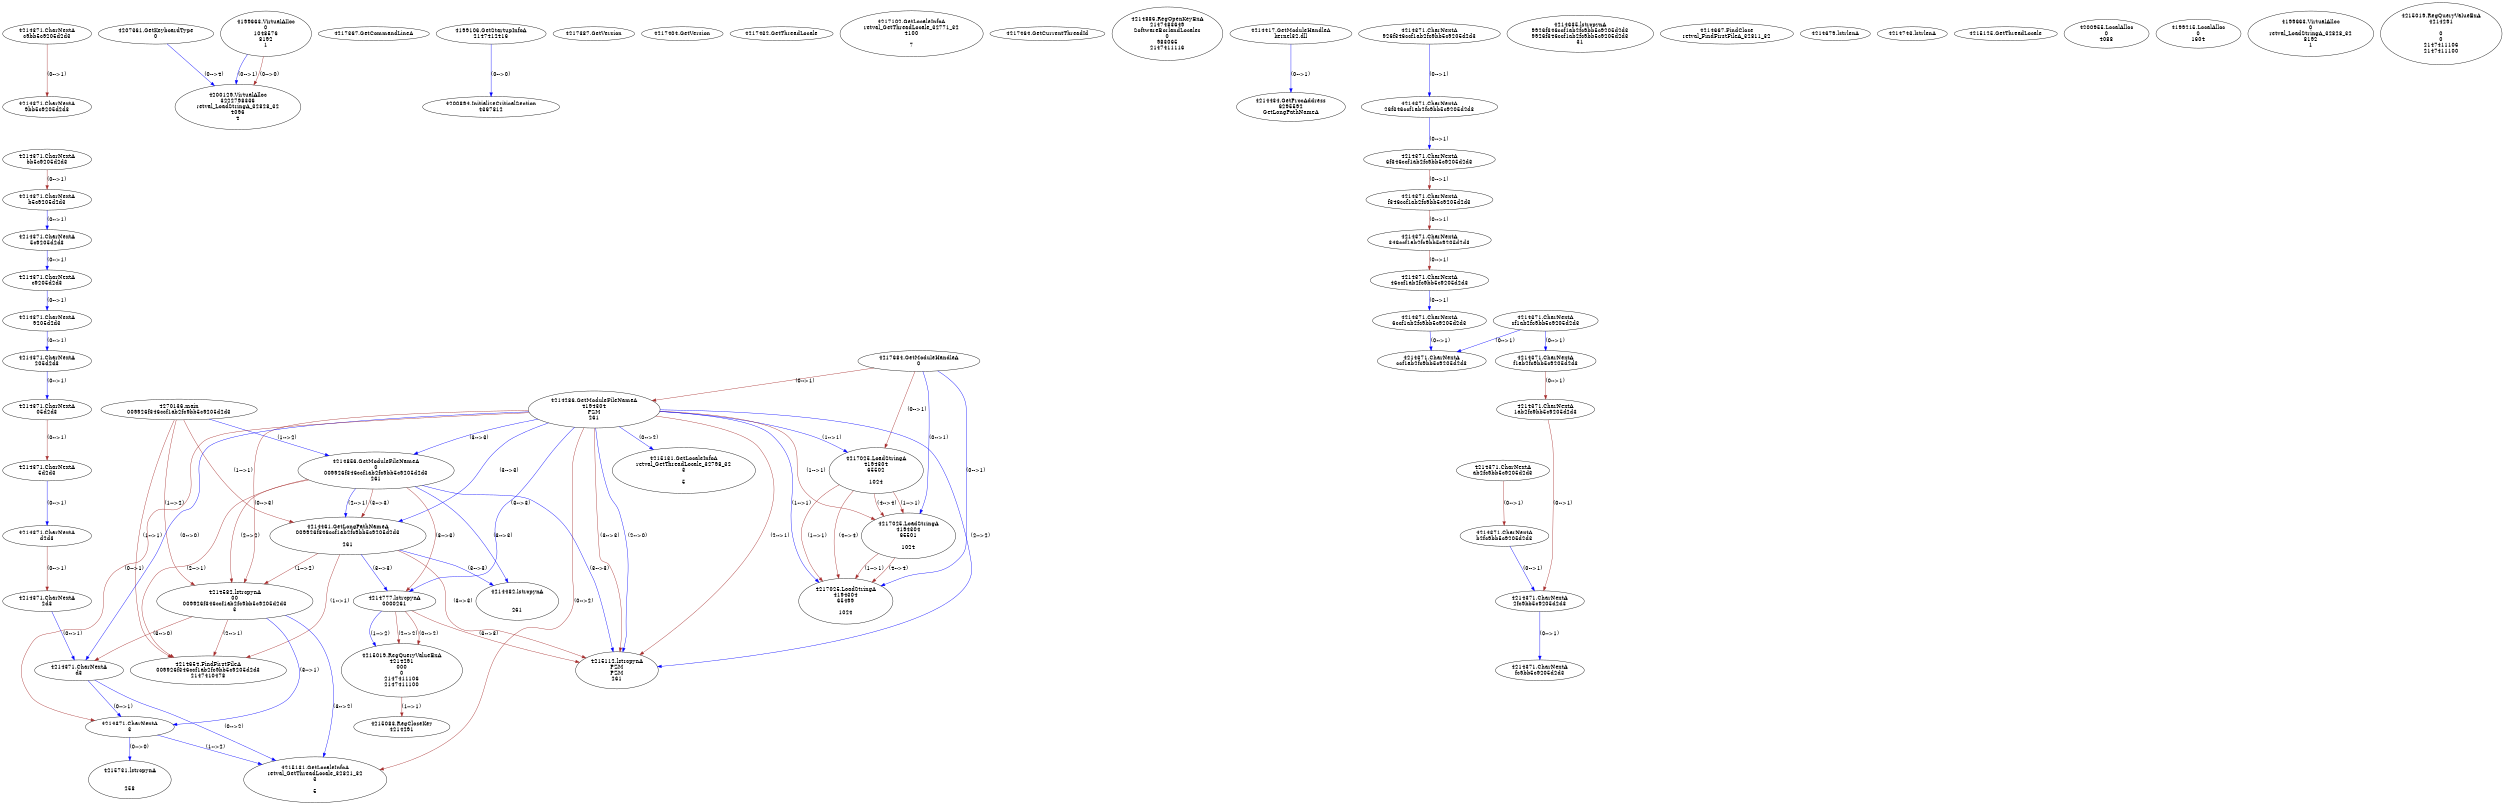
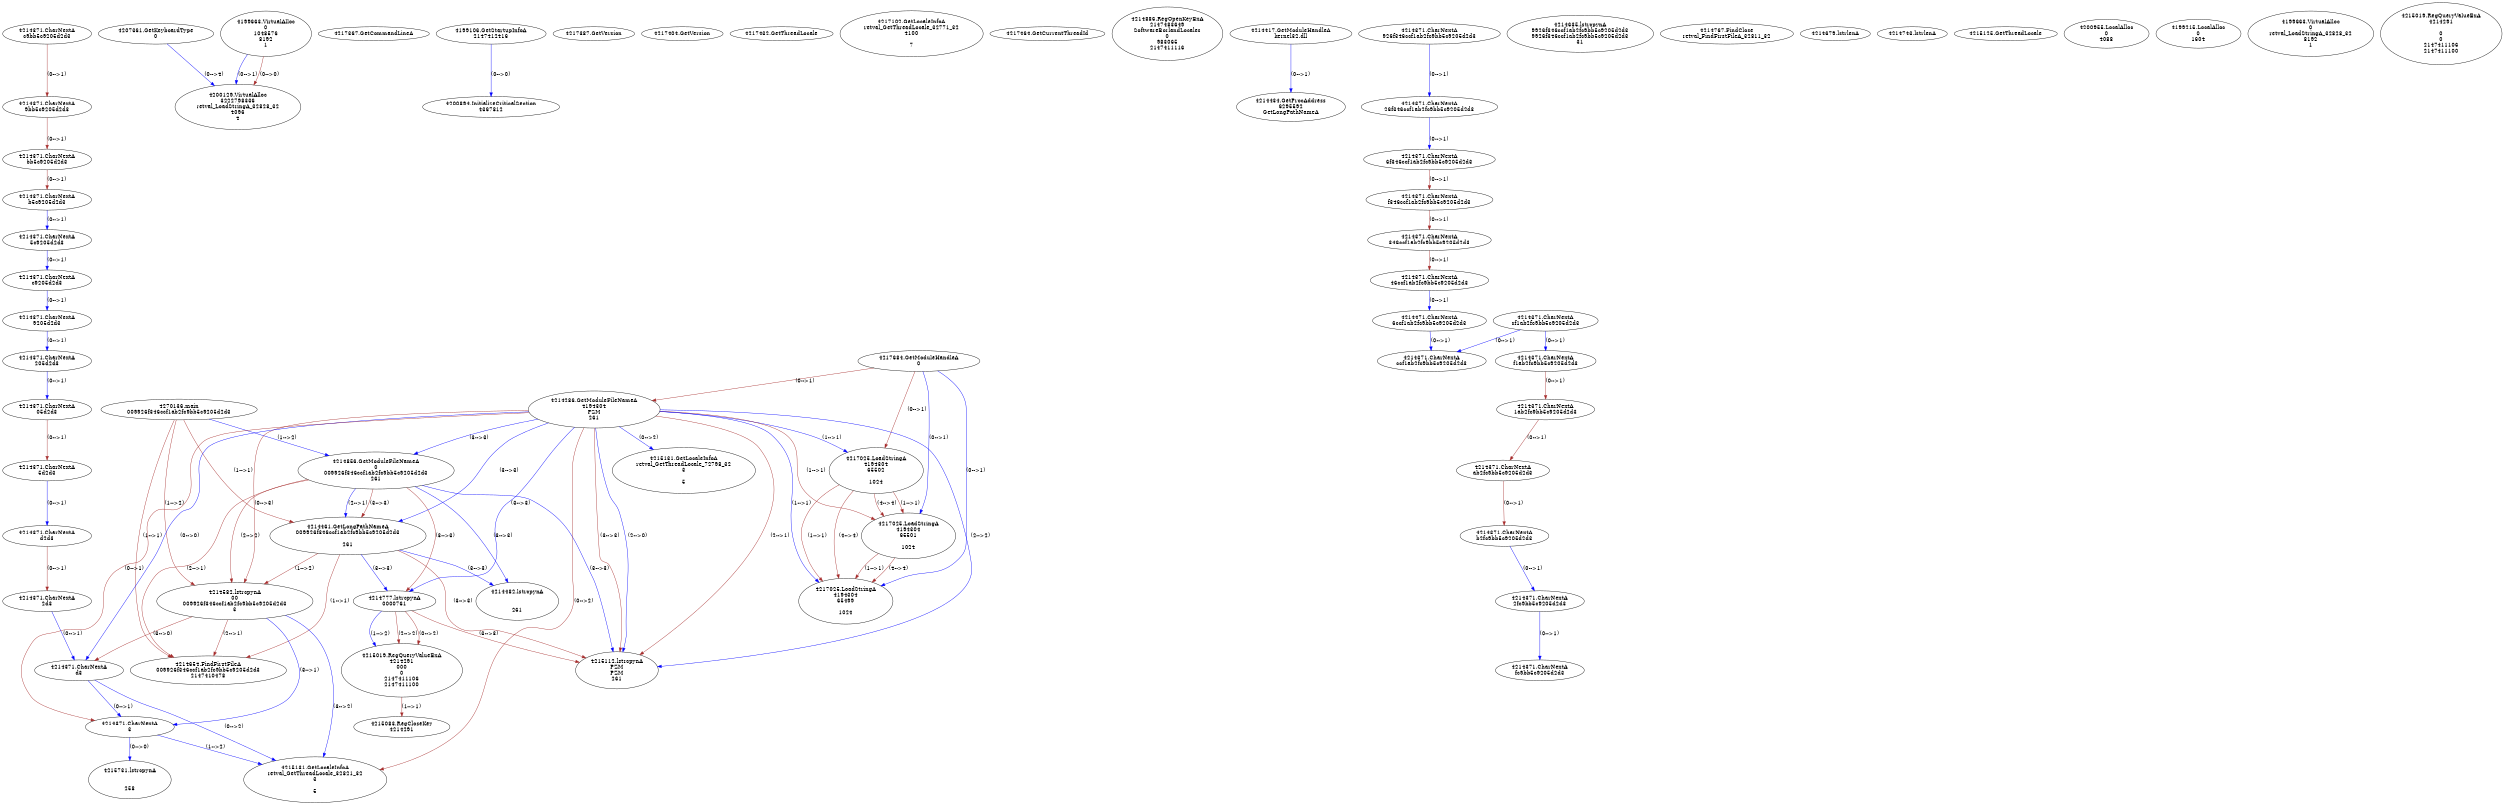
node "4214667.FindClose retval_FindFirstFileA_32811_32": label "4214667.FindClose retval_FindFirstFileA_32811_32" -> "4214767.FindClose retval_FindFirstFileA_32811_32"
edge "4214371.CharNextA 9bb5c9205d2d3" -> "4214371.CharNextA bb5c9205d2d3": added, label "(0-->1)"
node "4214371.CharNextA 6ccf1ab2fc9bb5c9205d2d3": label "4214371.CharNextA 6ccf1ab2fc9bb5c9205d2d3" -> "4214471.CharNextA 6ccf1ab2fc9bb5c9205d2d3"
node "4215131.GetLocaleInfoA retval_GetThreadLocale_32798_32 3 5": label "4215131.GetLocaleInfoA retval_GetThreadLocale_32798_32 3 5" -> "4215131.GetLocaleInfoA retval_GetThreadLocale_72798_32 3 5"
edge "4214371.CharNextA 1ab2fc9bb5c9205d2d3" -> "4214371.CharNextA 2fc9bb5c9205d2d3": now "4214371.CharNextA 1ab2fc9bb5c9205d2d3" -> "4214371.CharNextA ab2fc9bb5c9205d2d3"
node "4214777.lstrcpynA 0000261": label "4214777.lstrcpynA 0000261" -> "4214777.lstrcpynA 0000761"
